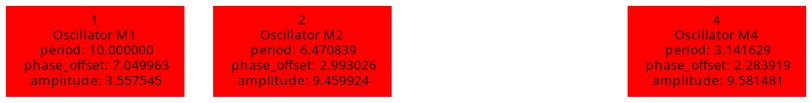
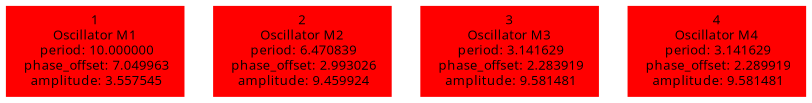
node "3": added
node "4": text "phase_offset: 2.283919" -> "phase_offset: 2.289919"
